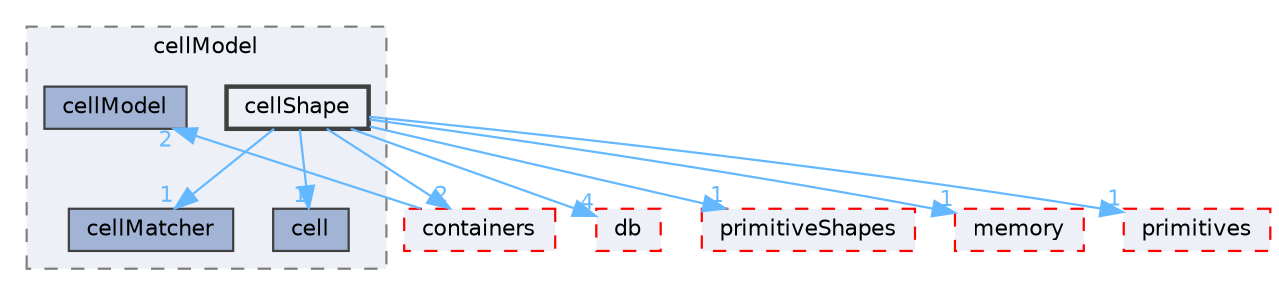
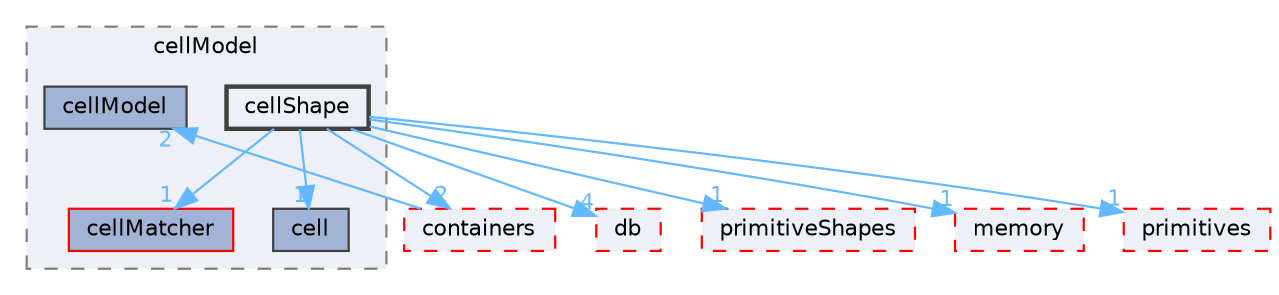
node "cellMatcher": color grey25 -> red
